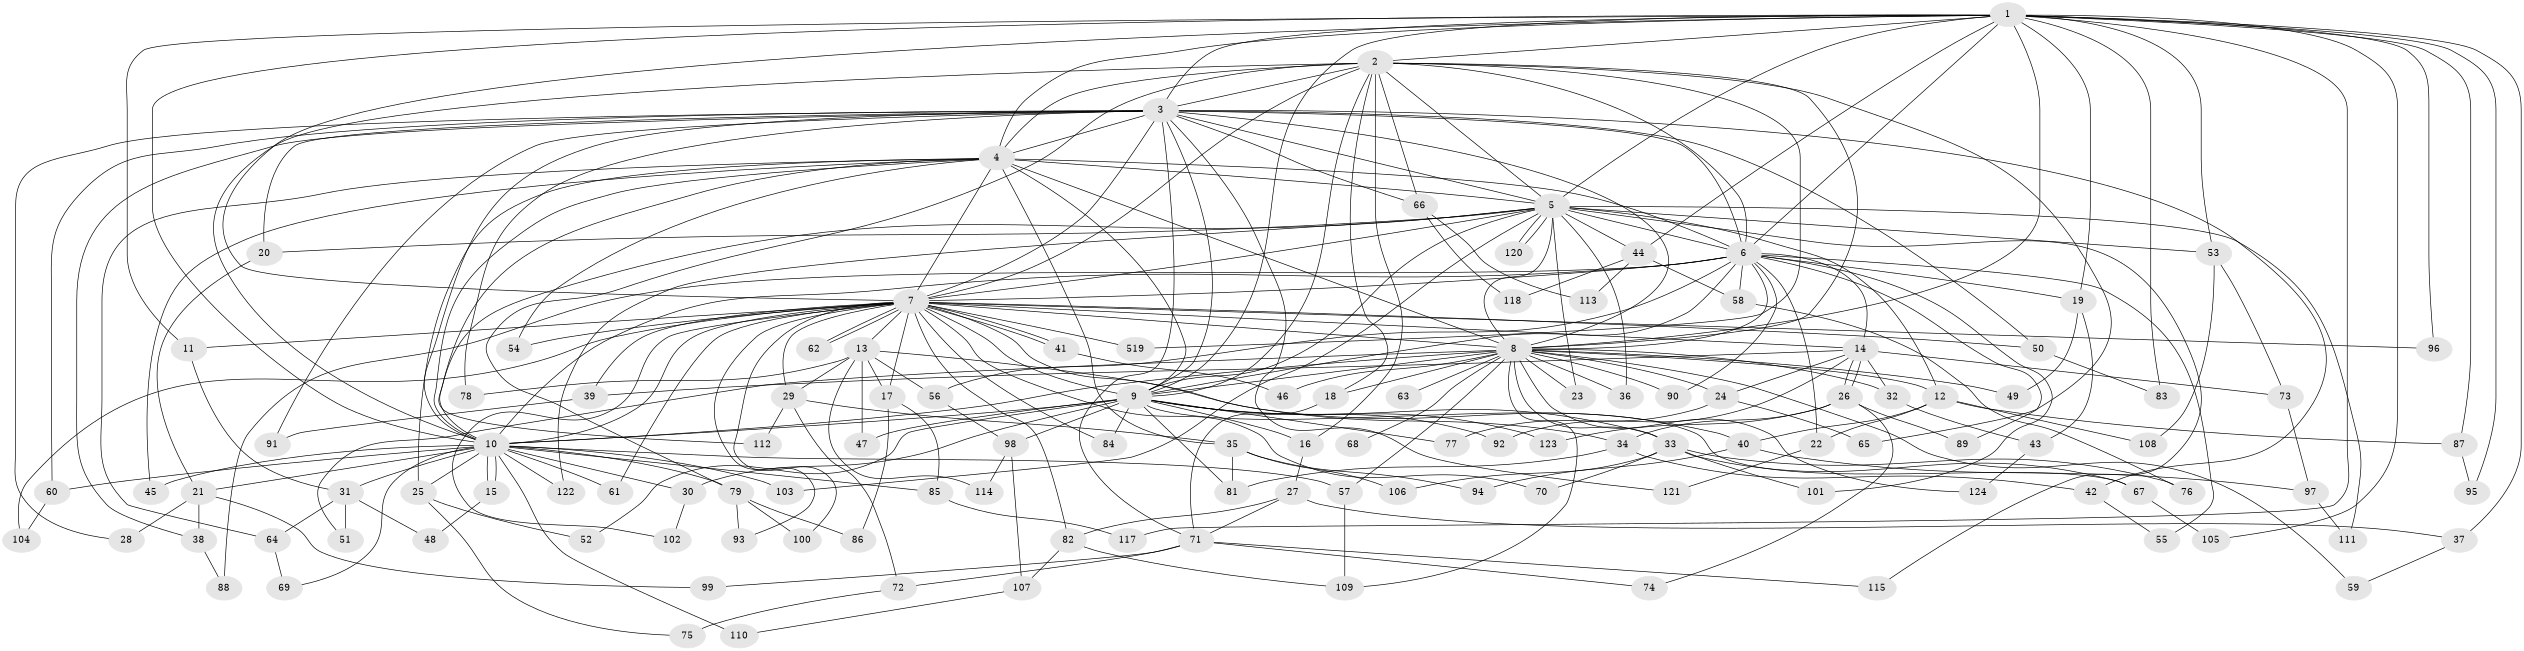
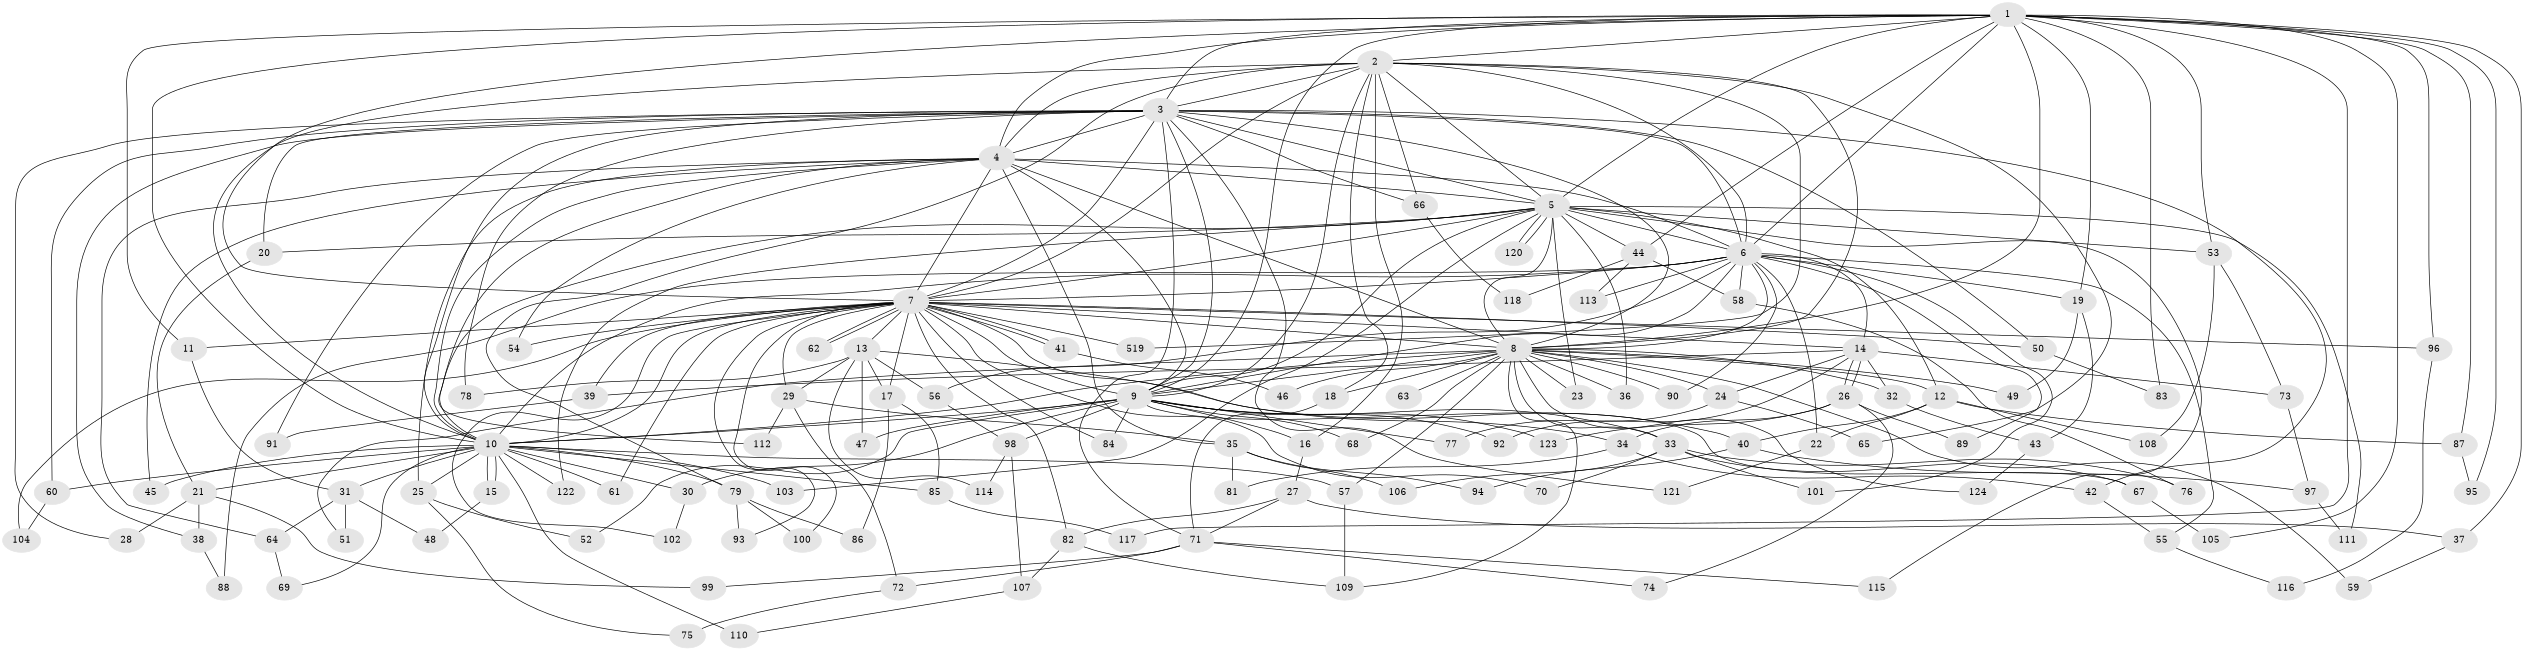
edge "66" -- "113": now "6" -- "113"
edge "9" -- "81": now "9" -- "68"
node "116": added
